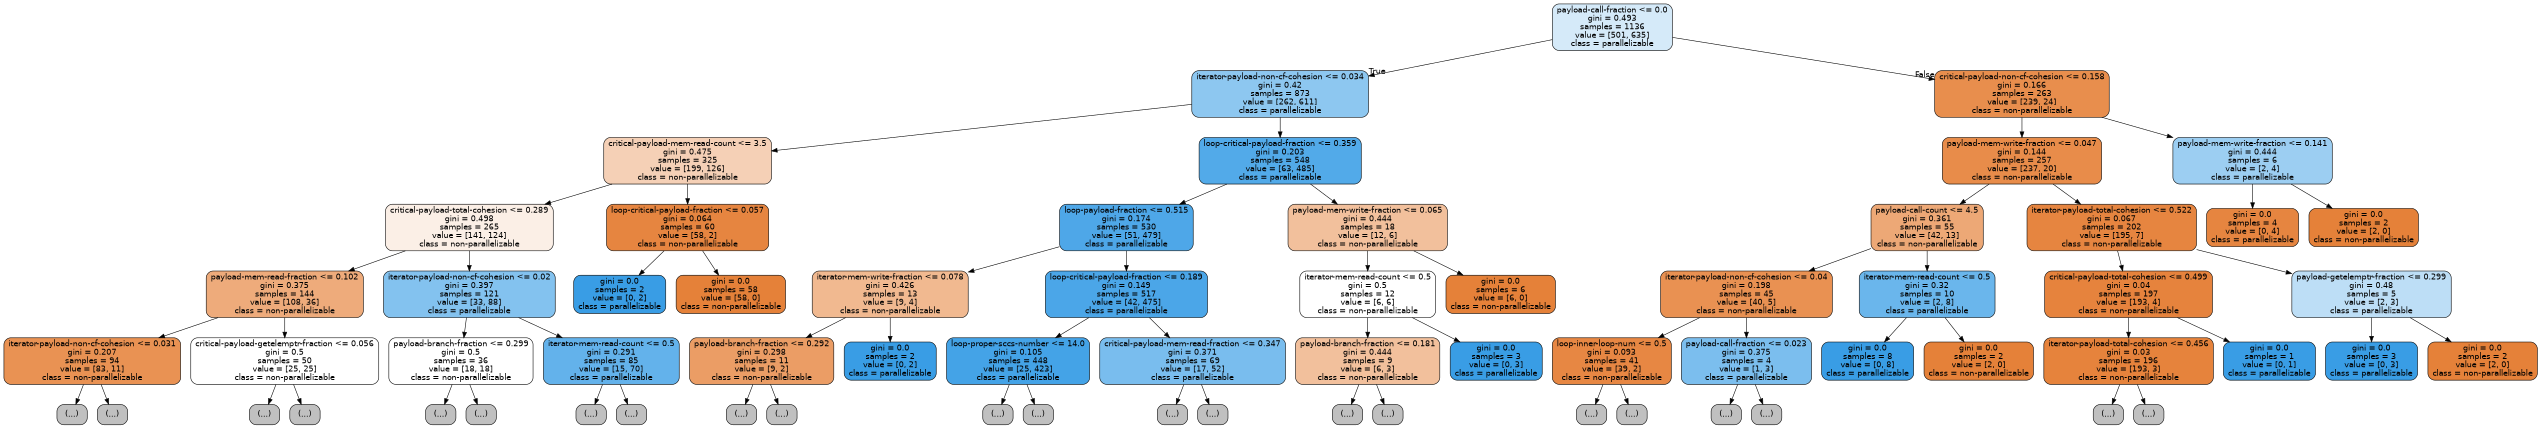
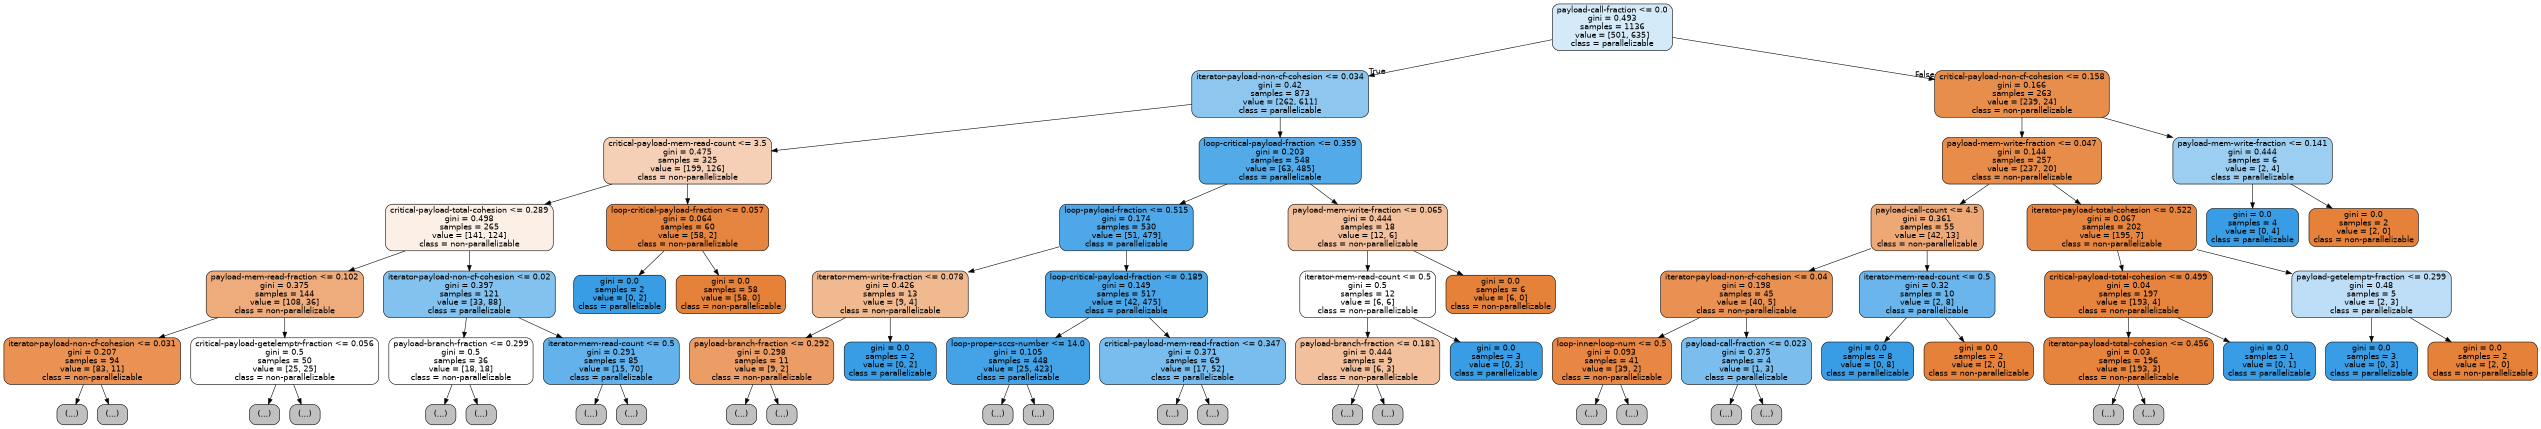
node "gini = 0.0 samples = 4 value = [0, 4] class = parallelizable": fillcolor #e58139f6 -> #399de5ff
